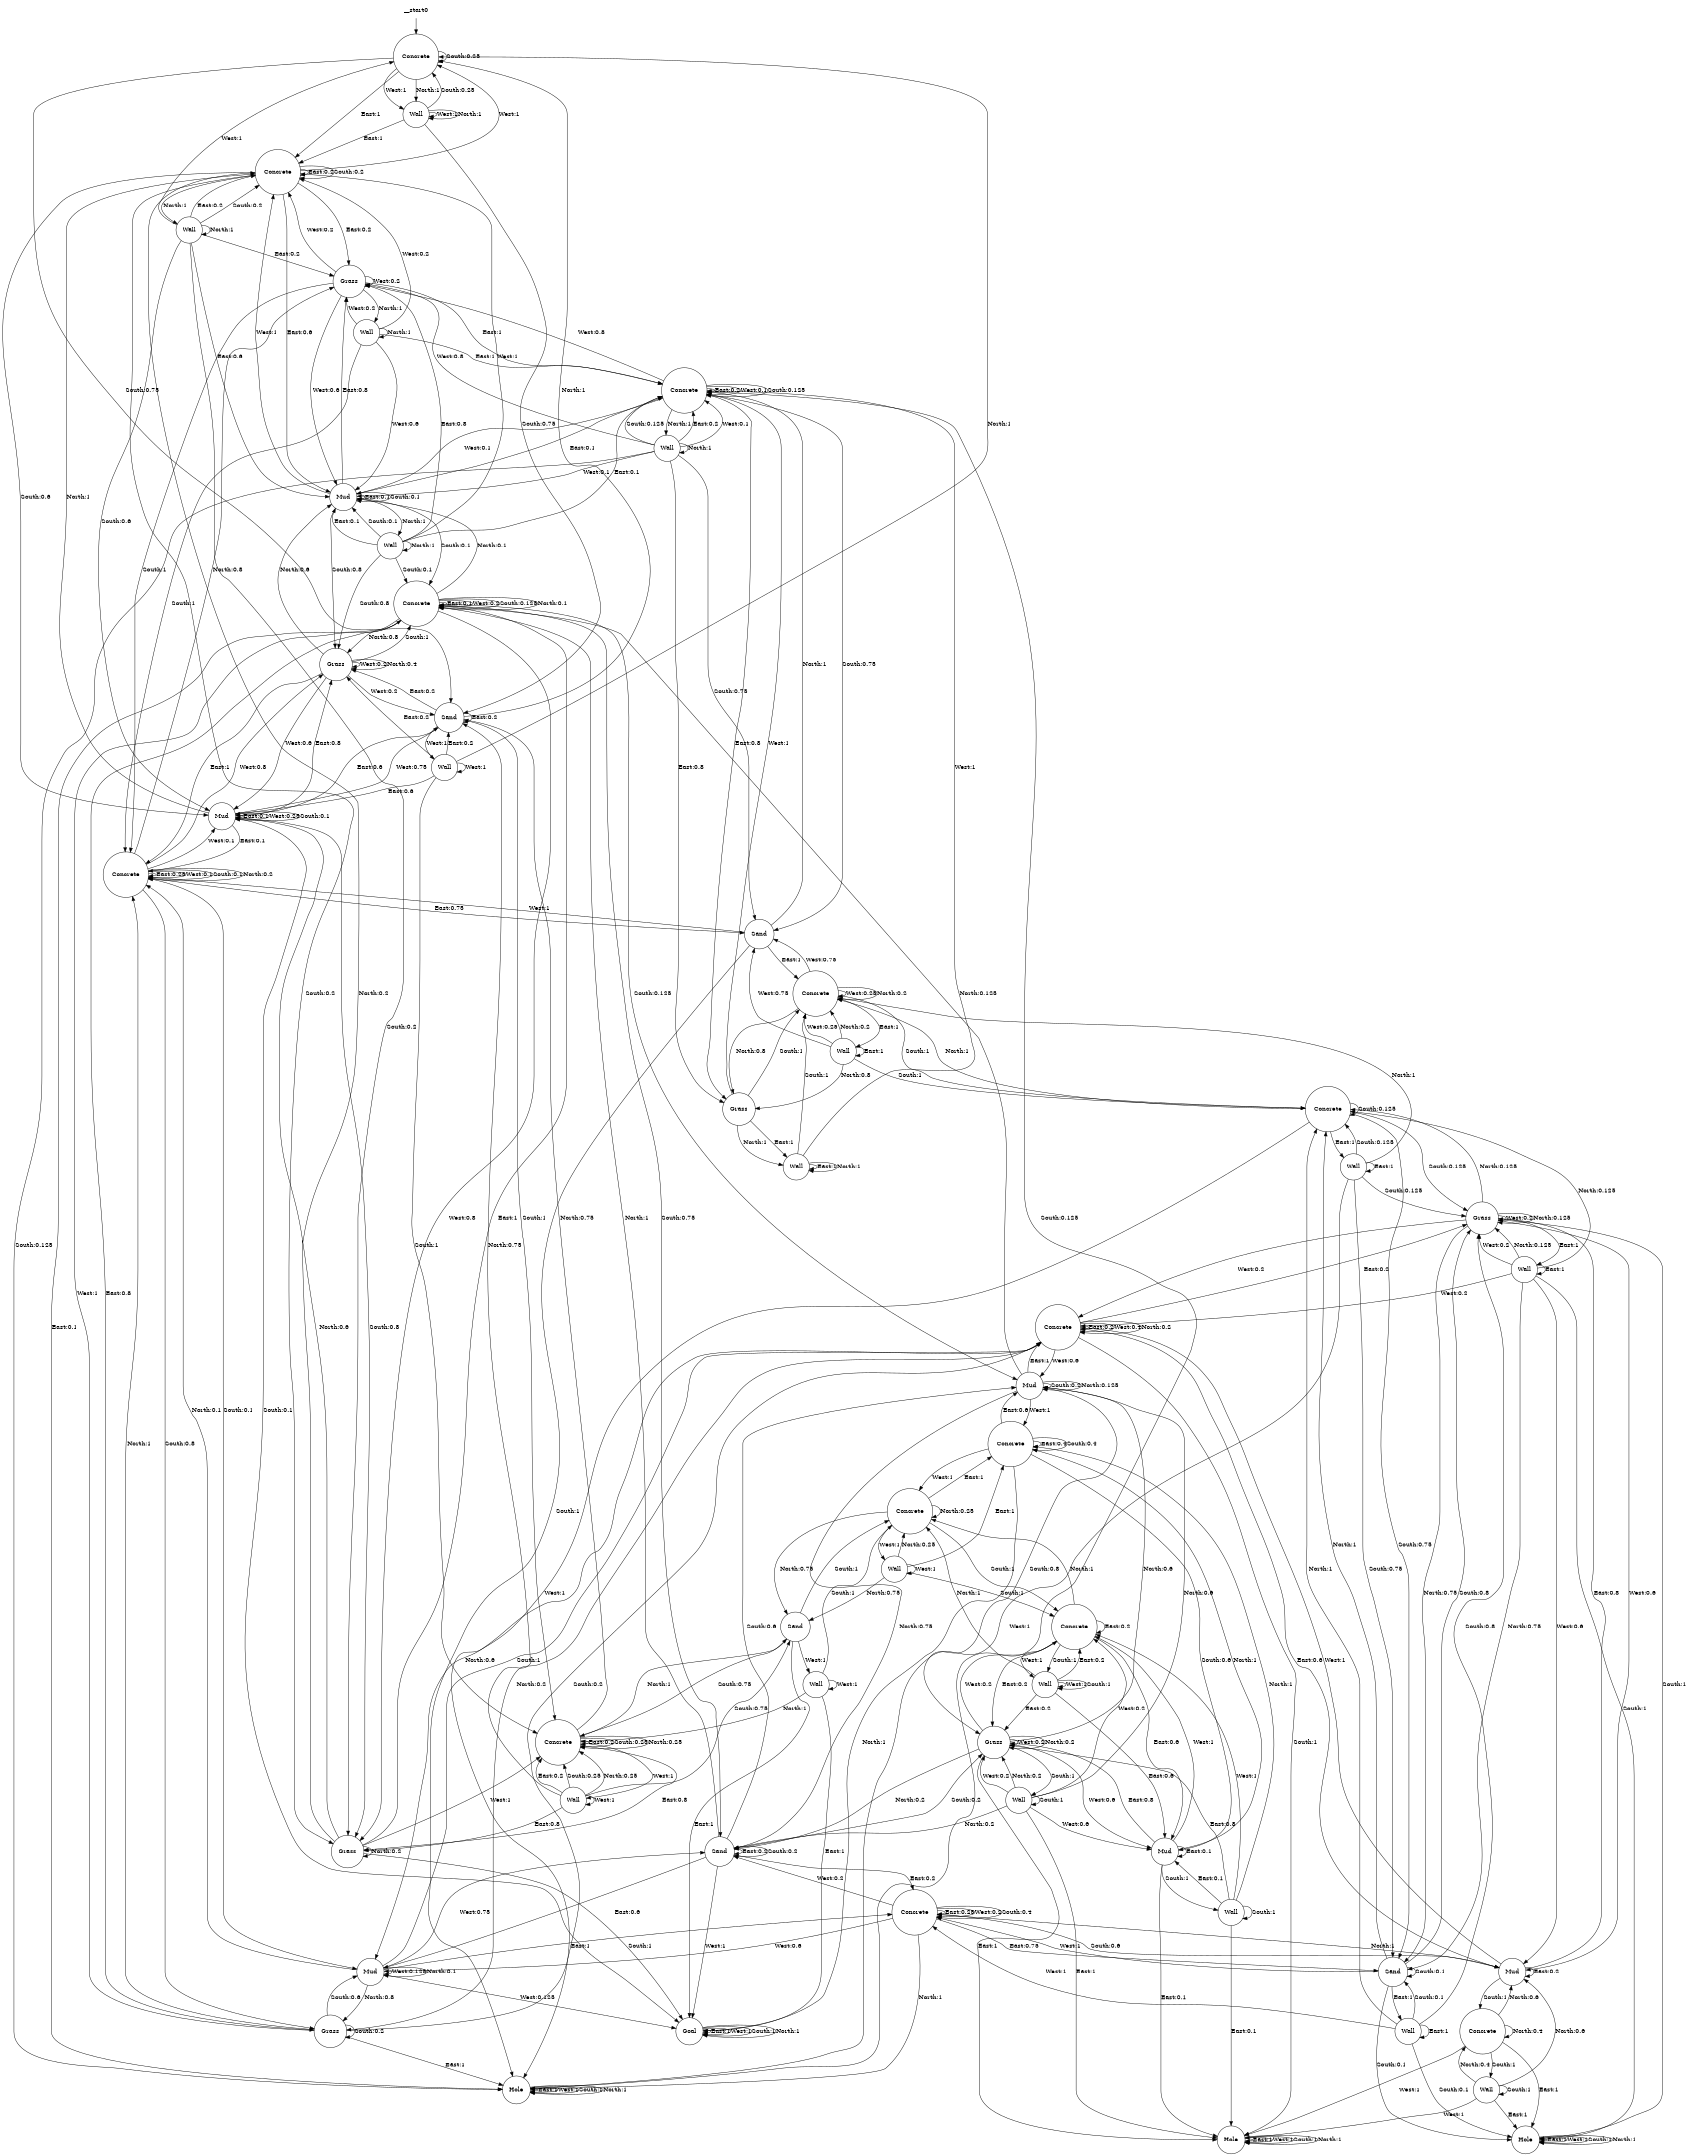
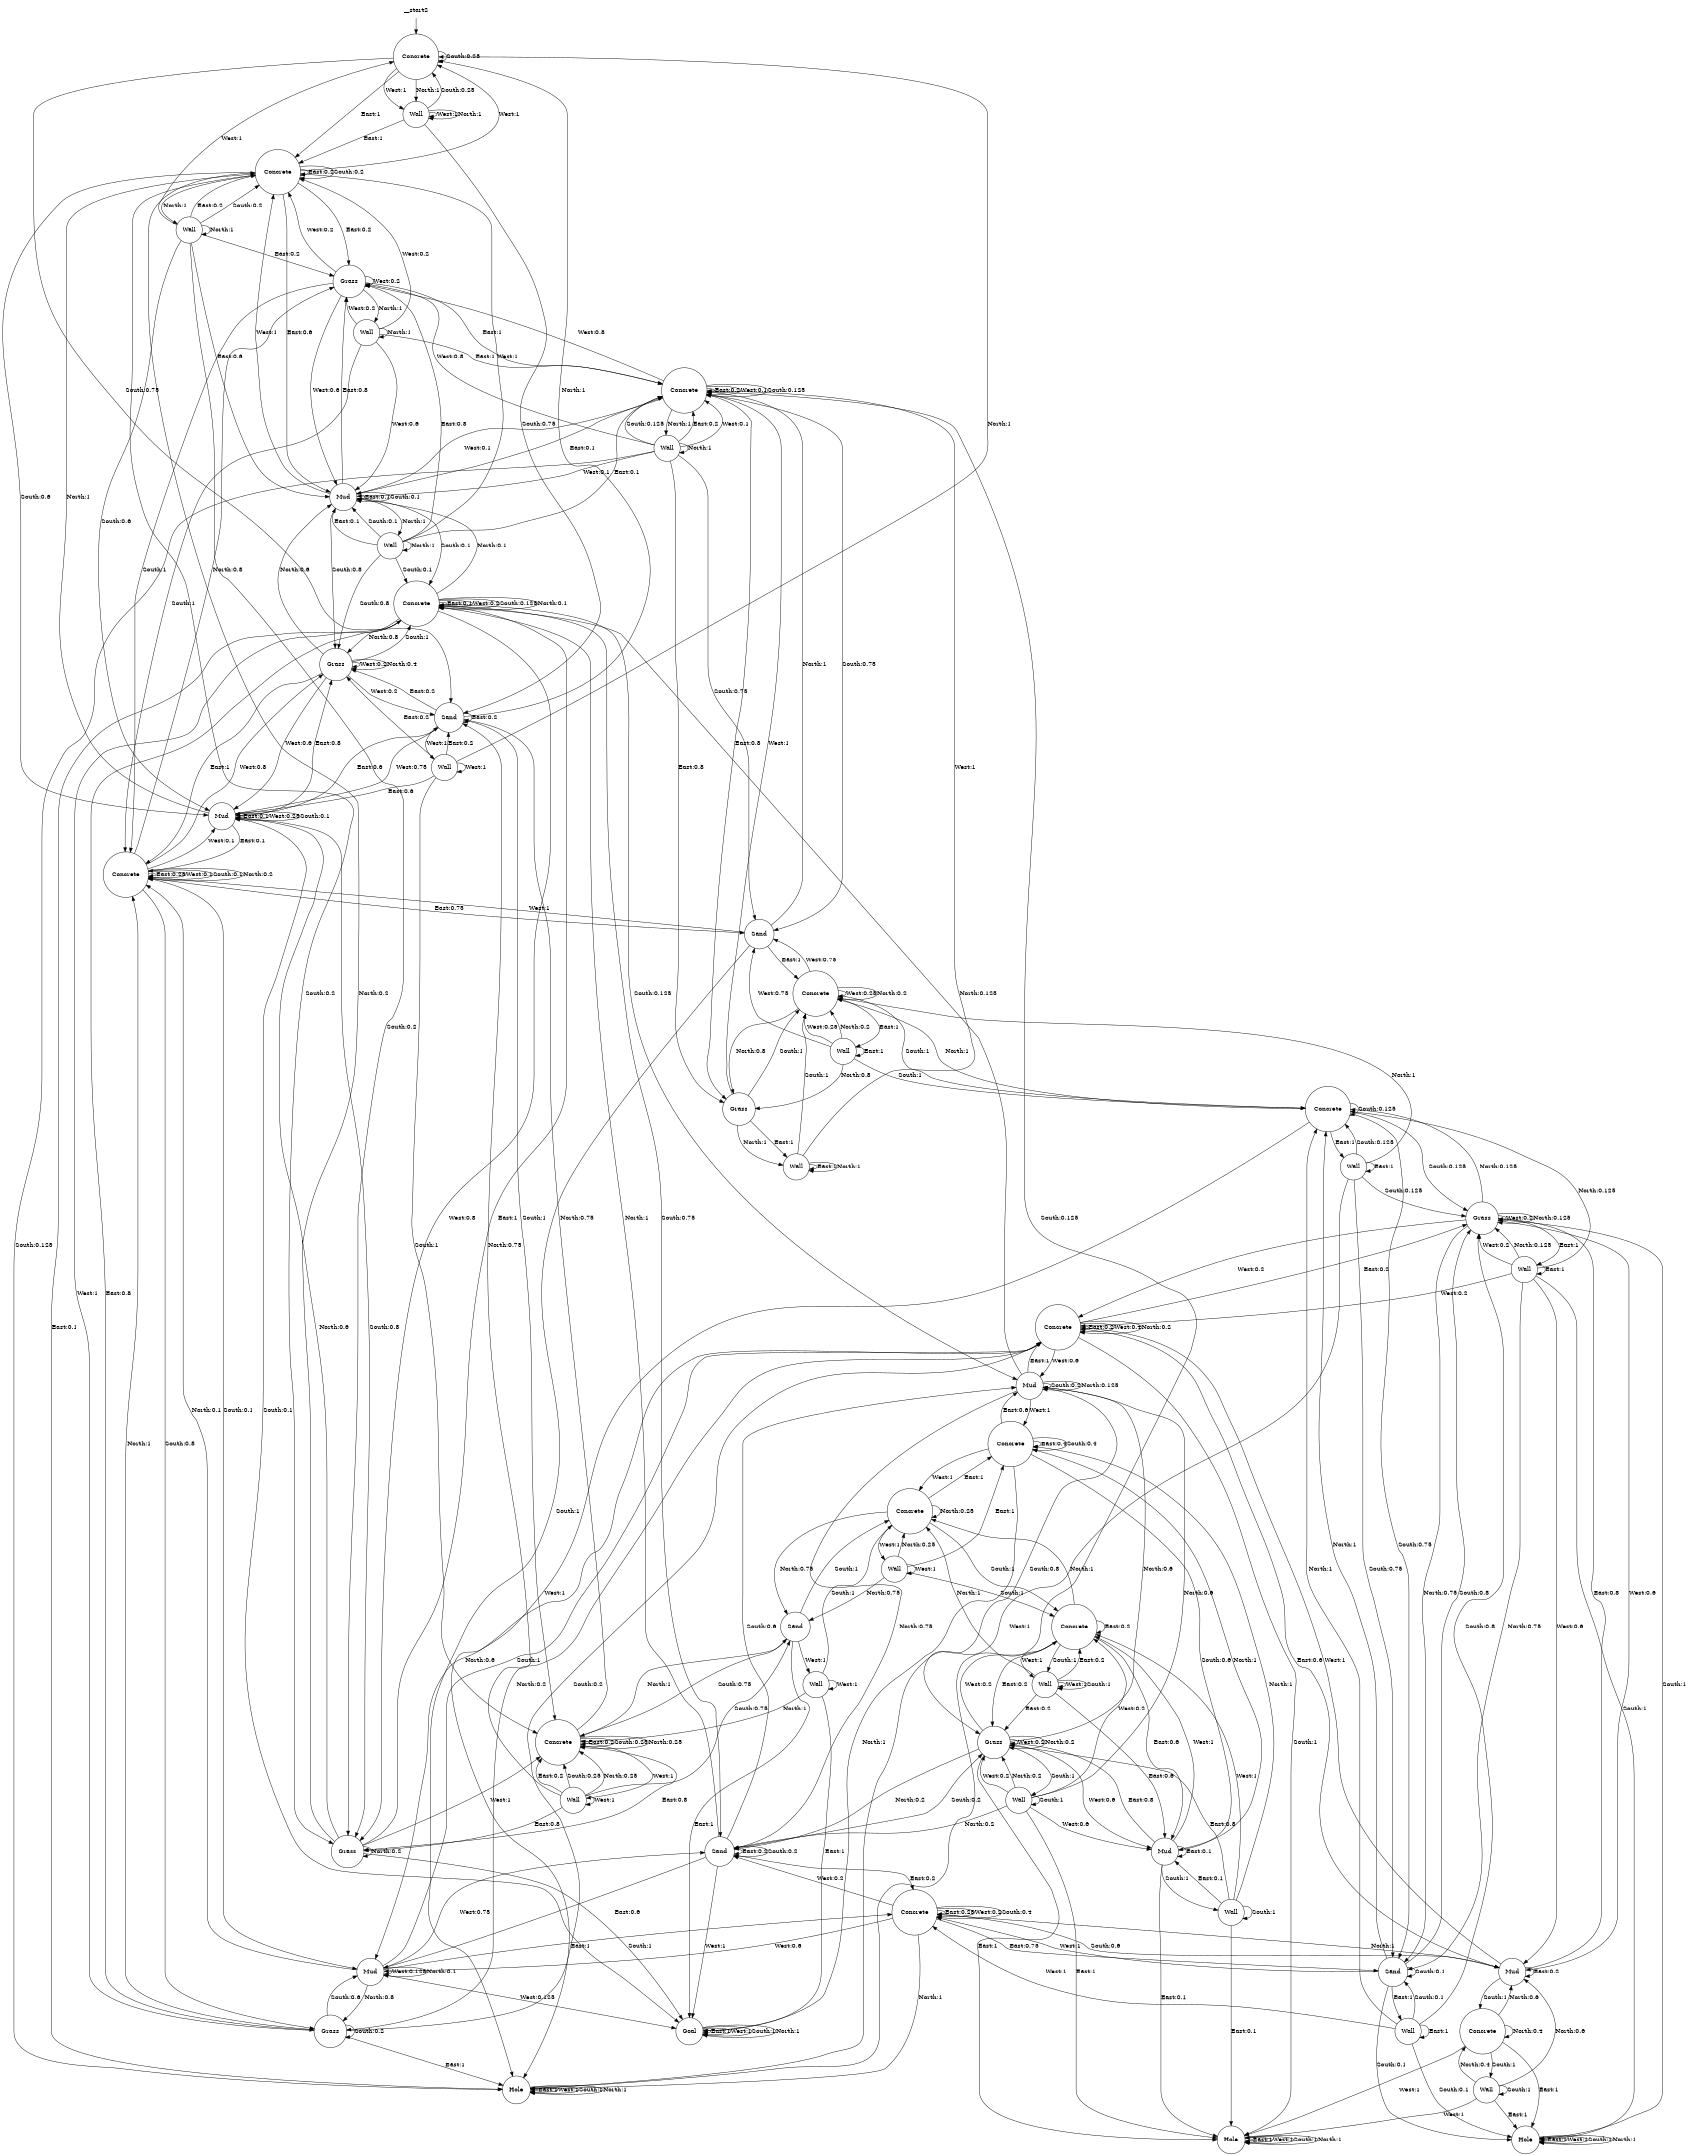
node "__start0": label "__start0" -> "__start2"
